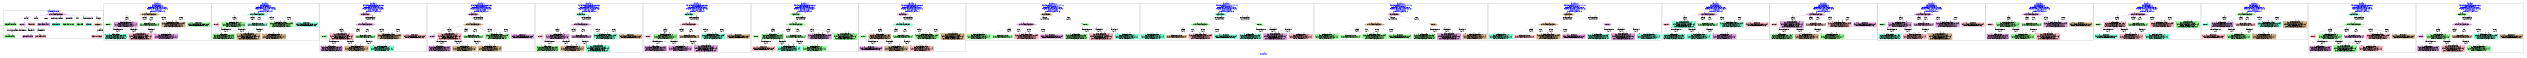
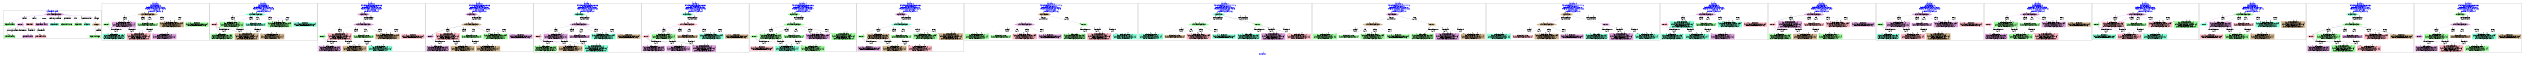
node "Object Earliest Date": label "Object Earliest Date" -> "Object Date Date"
node "Object Work Type": fillcolor lightpink -> palegreen
